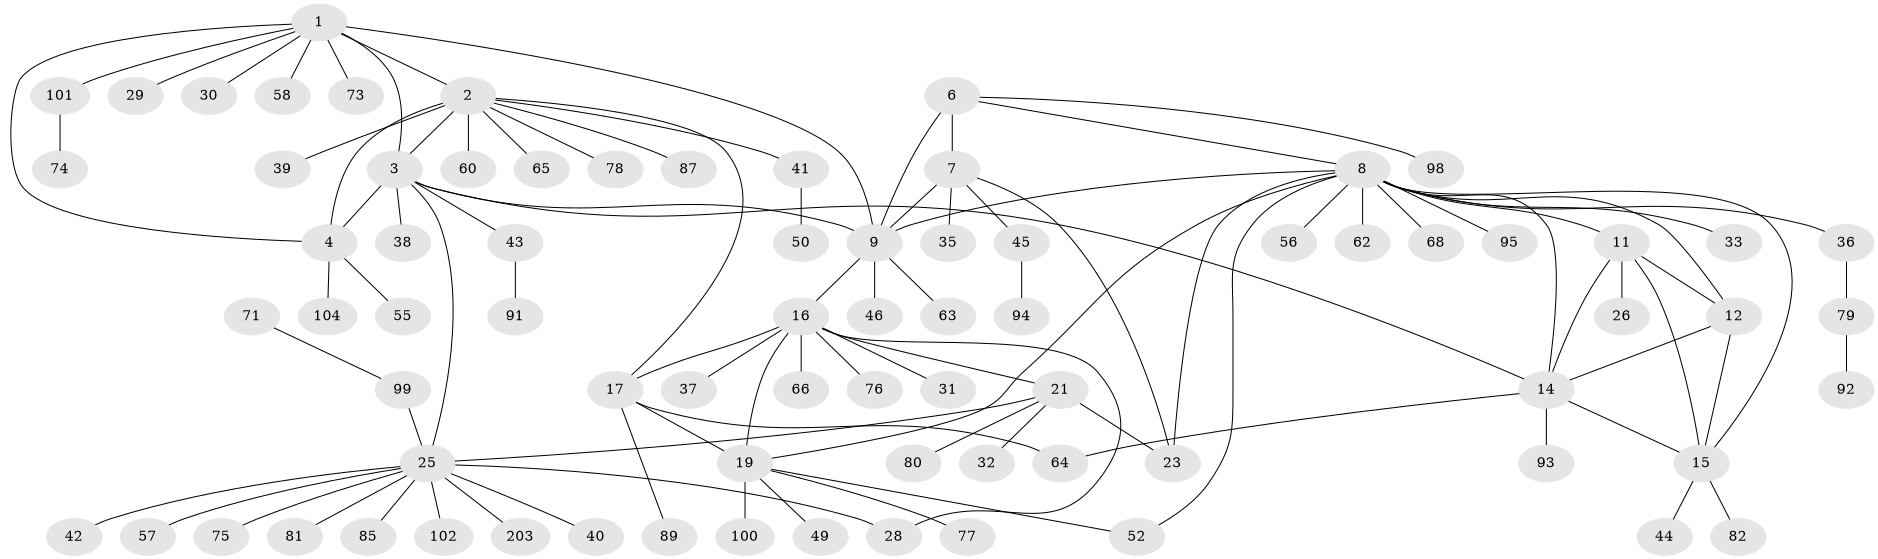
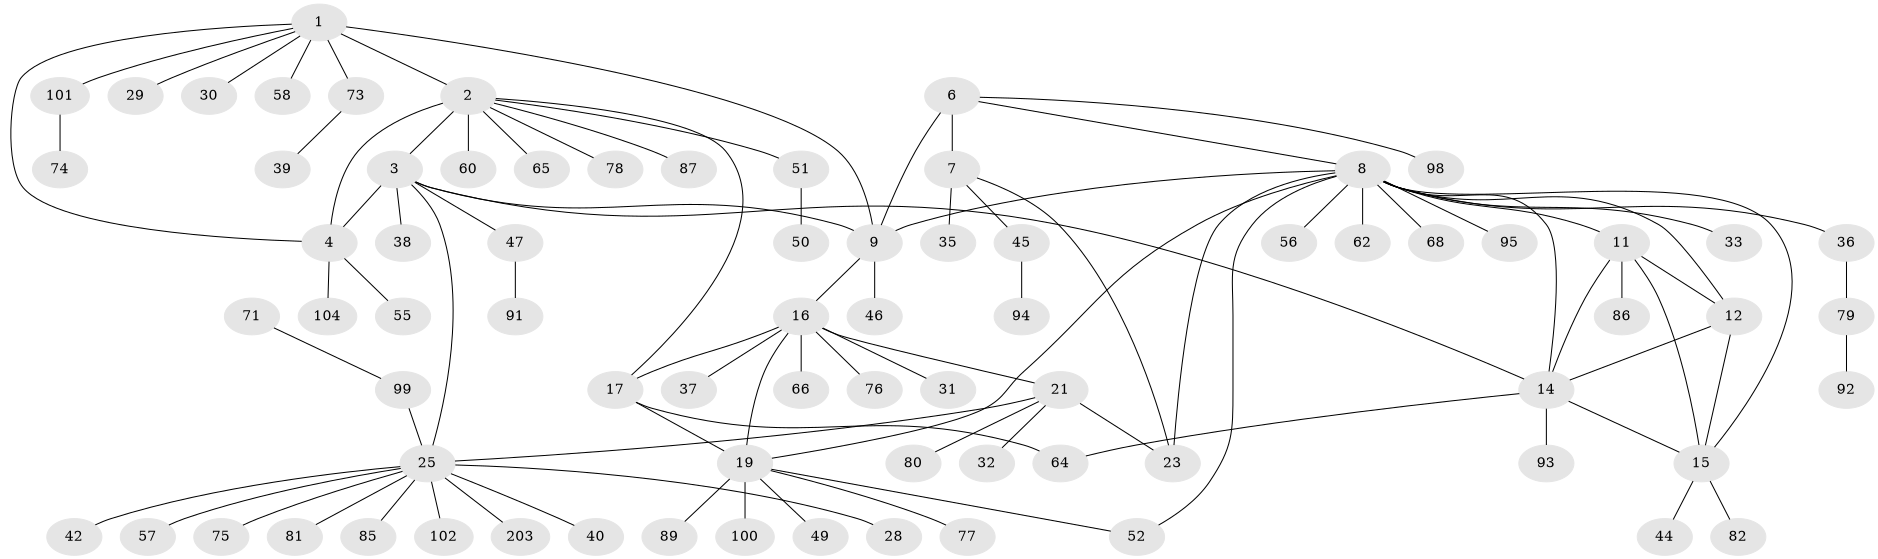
edge "1" -- "3": removed
edge "2" -- "39": now "73" -- "39"
node "41": label "41" -> "51"
edge "7" -- "9": removed
node "43": label "43" -> "47"
node "63": removed
node "26": label "26" -> "86"
edge "16" -- "28": removed
edge "17" -- "89": now "19" -- "89"
